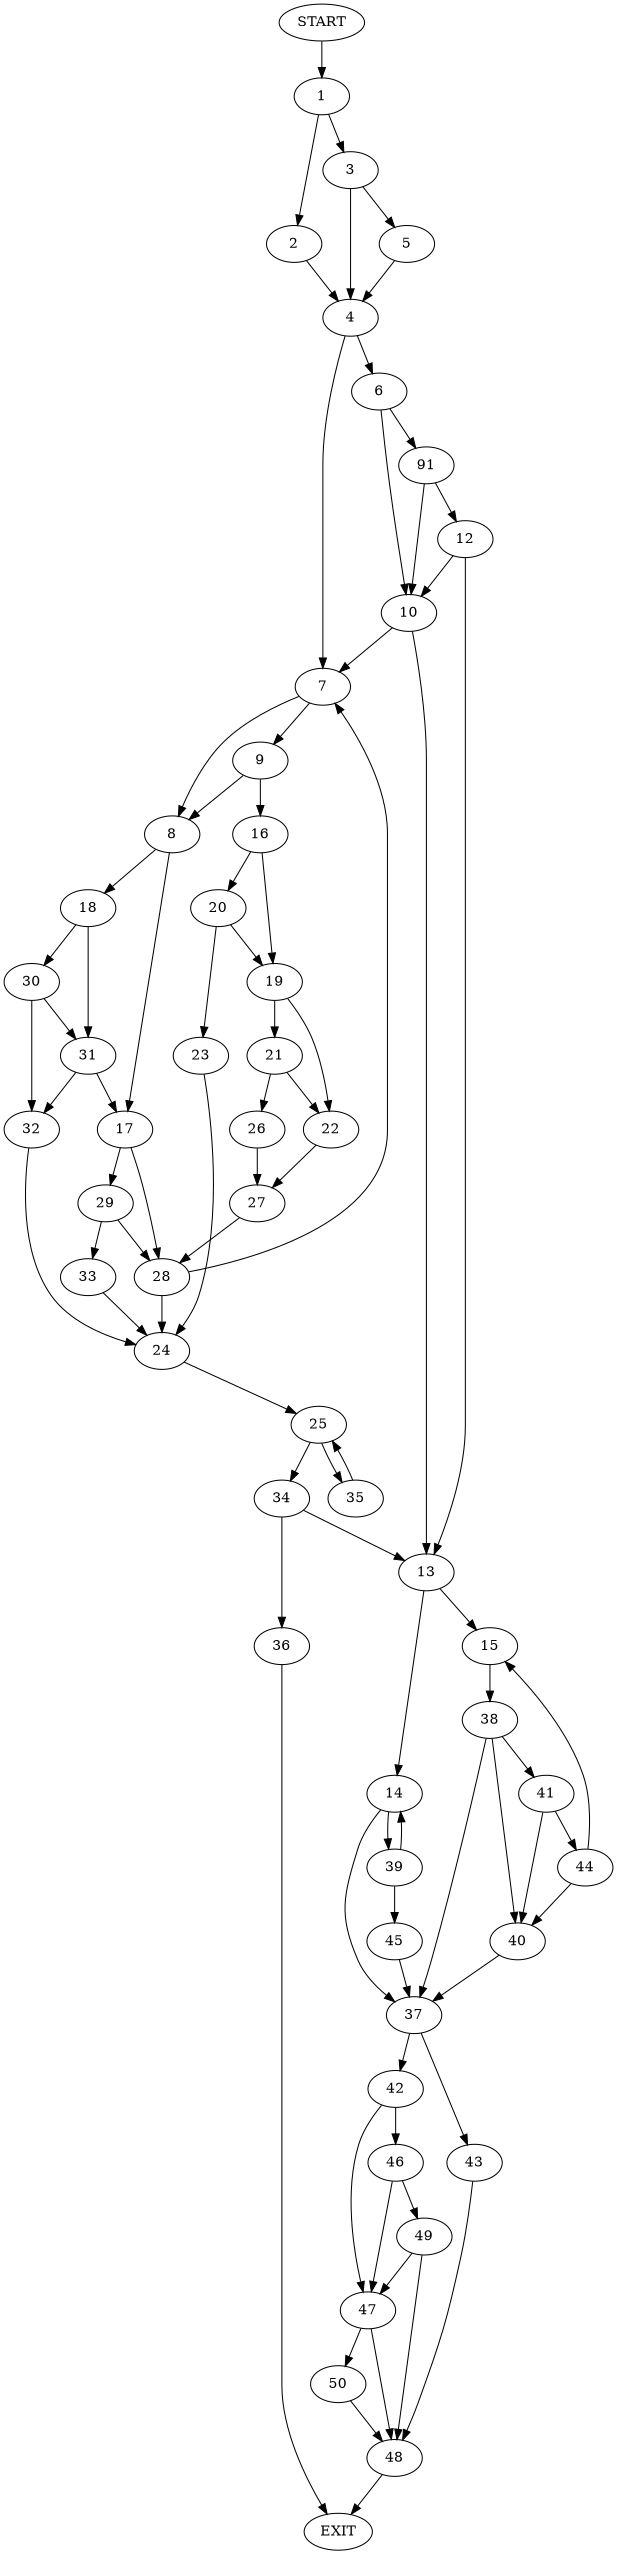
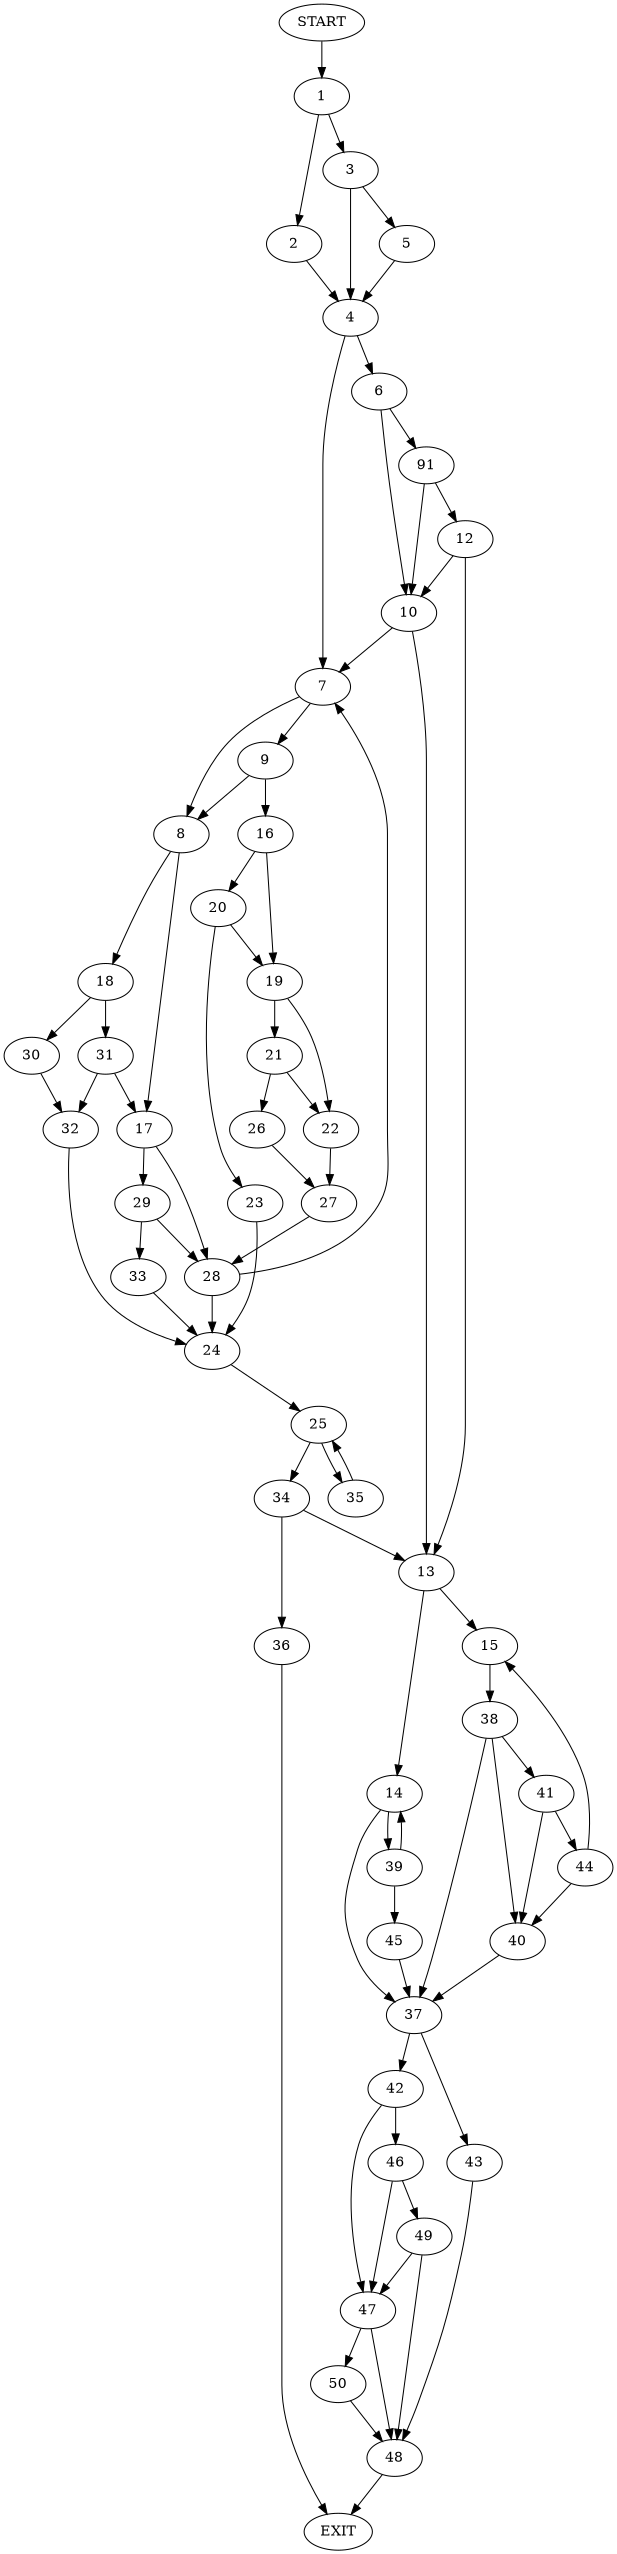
edge "30" -> "31": removed
